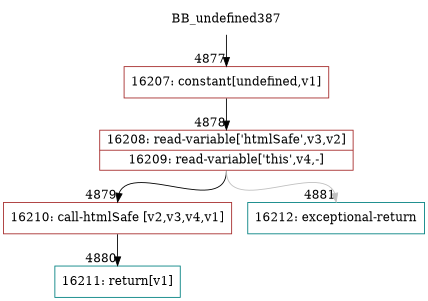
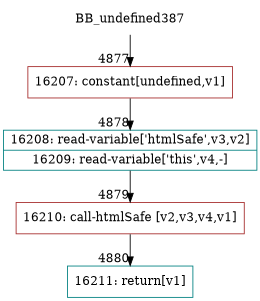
node "16208: read-variable['htmlSafe',v3,v2]": color brown -> teal
node "16212: exceptional-return": removed
